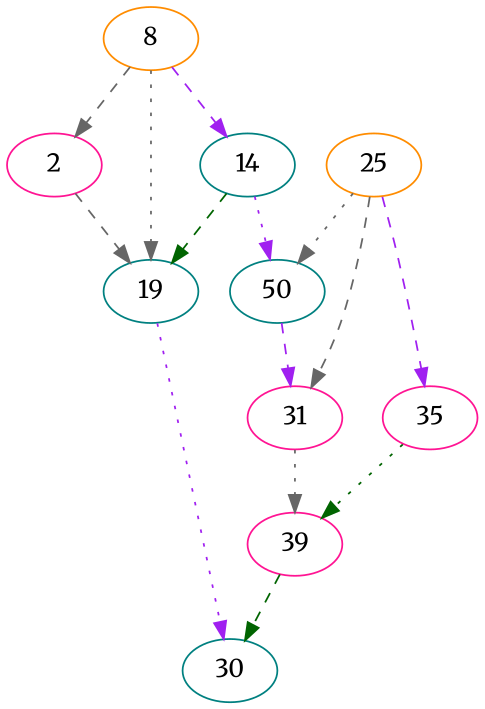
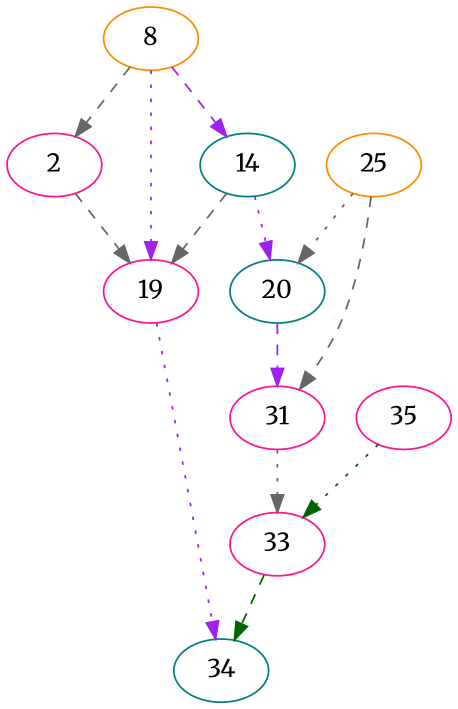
edge "8" -> "19": color gray40 -> purple
edge "14" -> "19": color darkgreen -> gray40
edge "25" -> "35": removed
node "19": color teal -> deeppink
node "50": label "50" -> "20"
node "39": label "39" -> "33"
node "30": label "30" -> "34"
